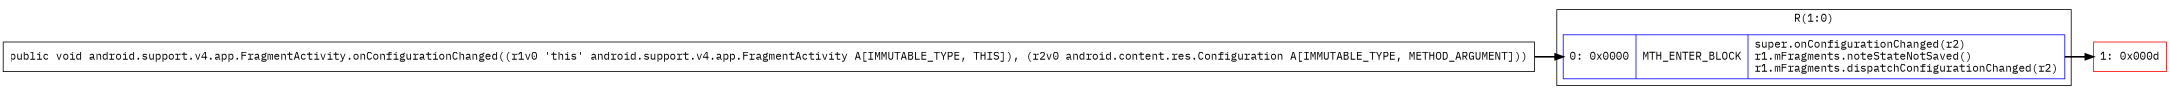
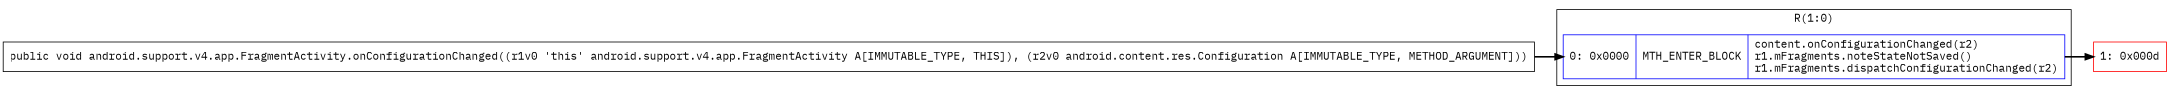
node "0: 0x0000": text "super.onConfigurationChanged(r2)" -> "content.onConfigurationChanged(r2)"
